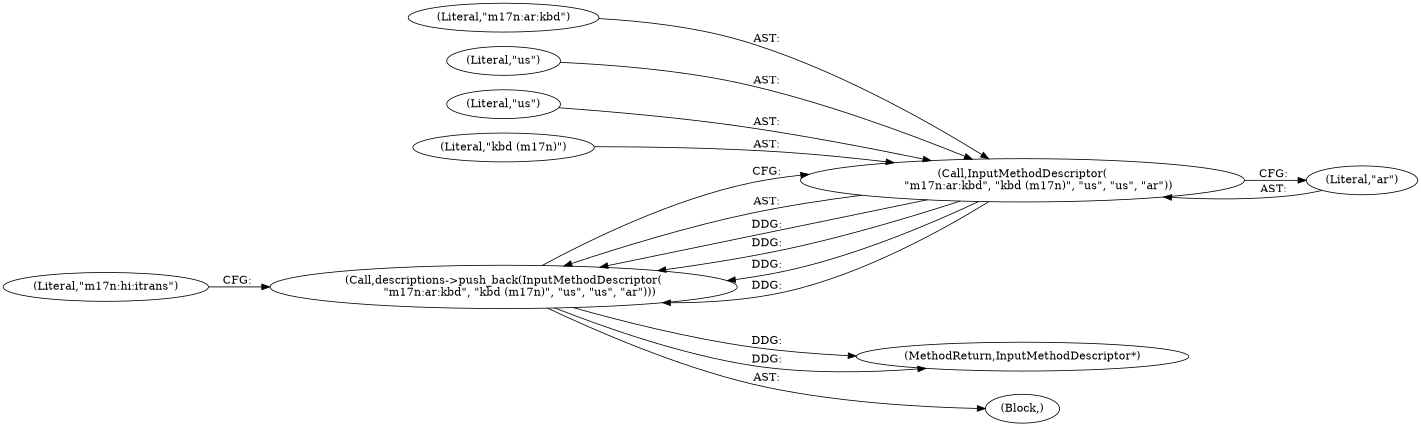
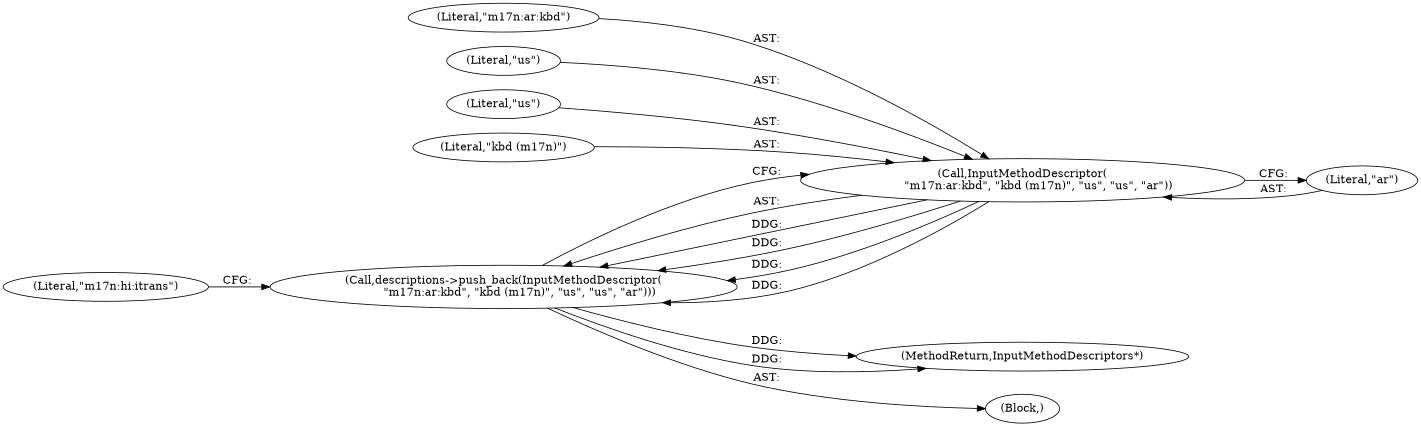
node "(MethodReturn,InputMethodDescriptor*)": label "(MethodReturn,InputMethodDescriptor*)" -> "(MethodReturn,InputMethodDescriptors*)"
